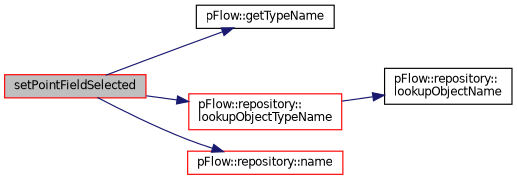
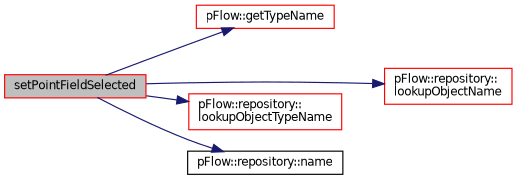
node "pFlow::getTypeName": color black -> red
node "pFlow::repository:: lookupObjectName": color black -> red
edge "pFlow::repository:: lookupObjectTypeName" -> "pFlow::repository:: lookupObjectName": now "setPointFieldSelected" -> "pFlow::repository:: lookupObjectName"
node "pFlow::repository::name": color red -> black
